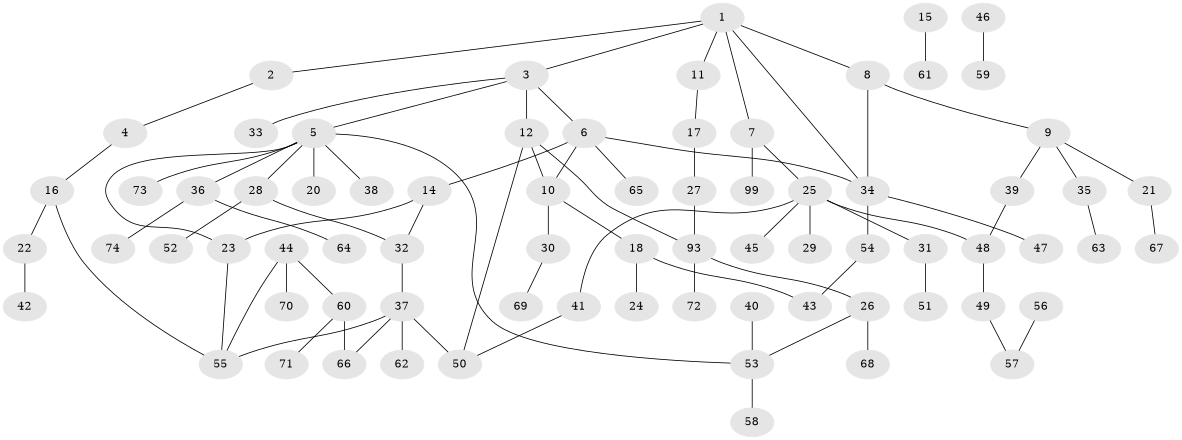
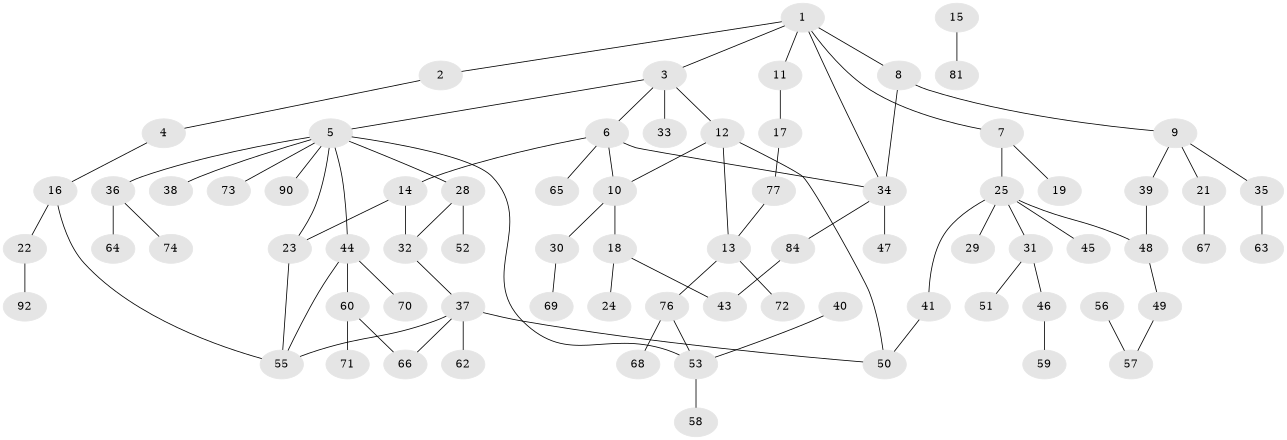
node "61": label "61" -> "81"
node "20": label "20" -> "90"
edge "5" -- "44": added
node "27": label "27" -> "77"
node "99": label "99" -> "19"
node "93": label "93" -> "13"
node "54": label "54" -> "84"
edge "31" -- "46": added
node "42": label "42" -> "92"
node "26": label "26" -> "76"
